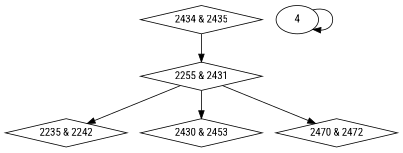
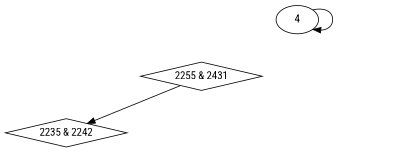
node "2434 & 2435": removed
node "2430 & 2453": removed
node "2470 & 2472": removed
